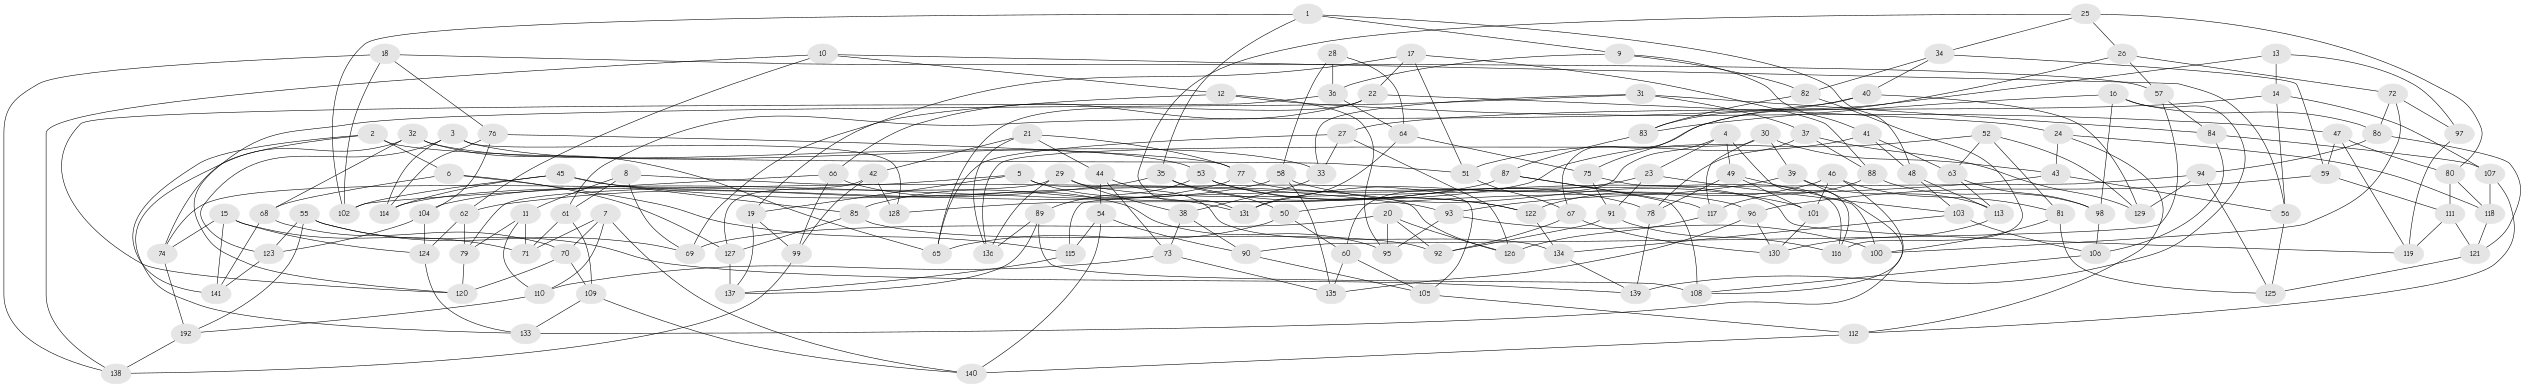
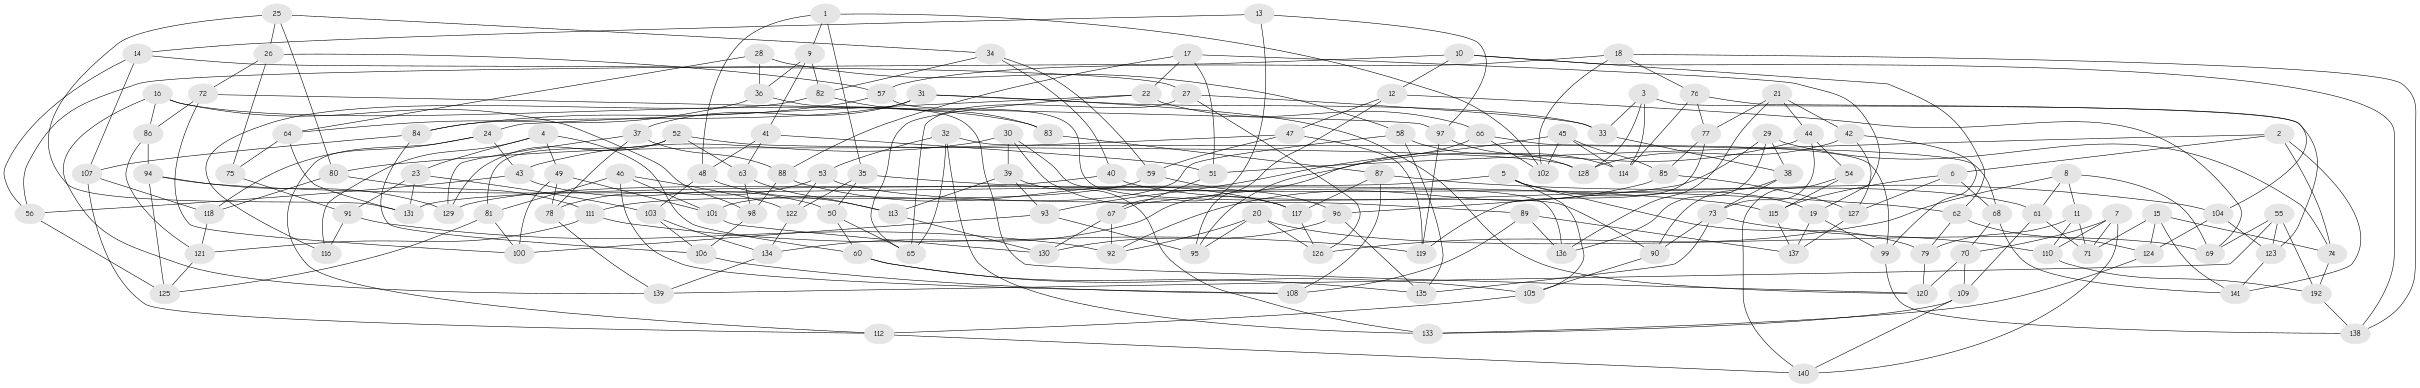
edge "40" -- "83": removed
edge "97" -- "128": added
edge "75" -- "116": removed
edge "54" -- "90": now "73" -- "90"
